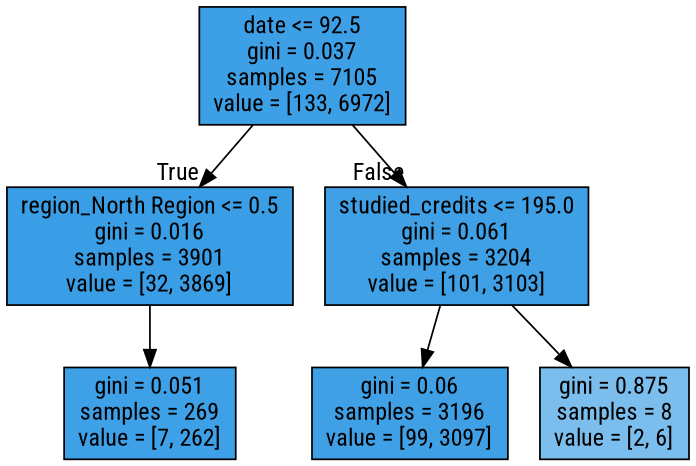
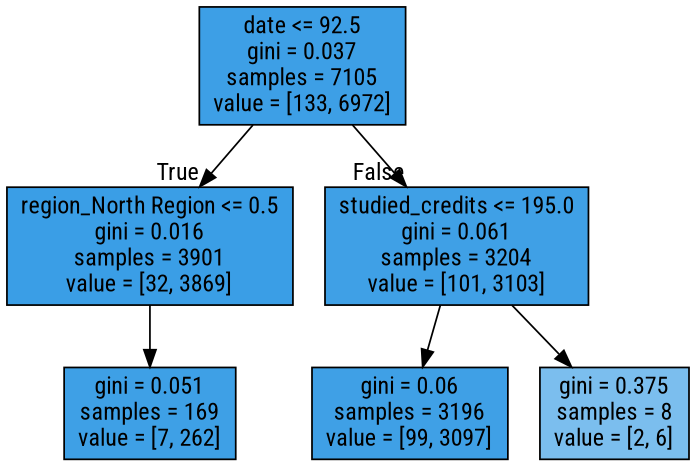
node "gini = 0.051 samples = 269 value = [7, 262]": label "gini = 0.051 samples = 269 value = [7, 262]" -> "gini = 0.051 samples = 169 value = [7, 262]"
node "gini = 0.875 samples = 8 value = [2, 6]": label "gini = 0.875 samples = 8 value = [2, 6]" -> "gini = 0.375 samples = 8 value = [2, 6]"
